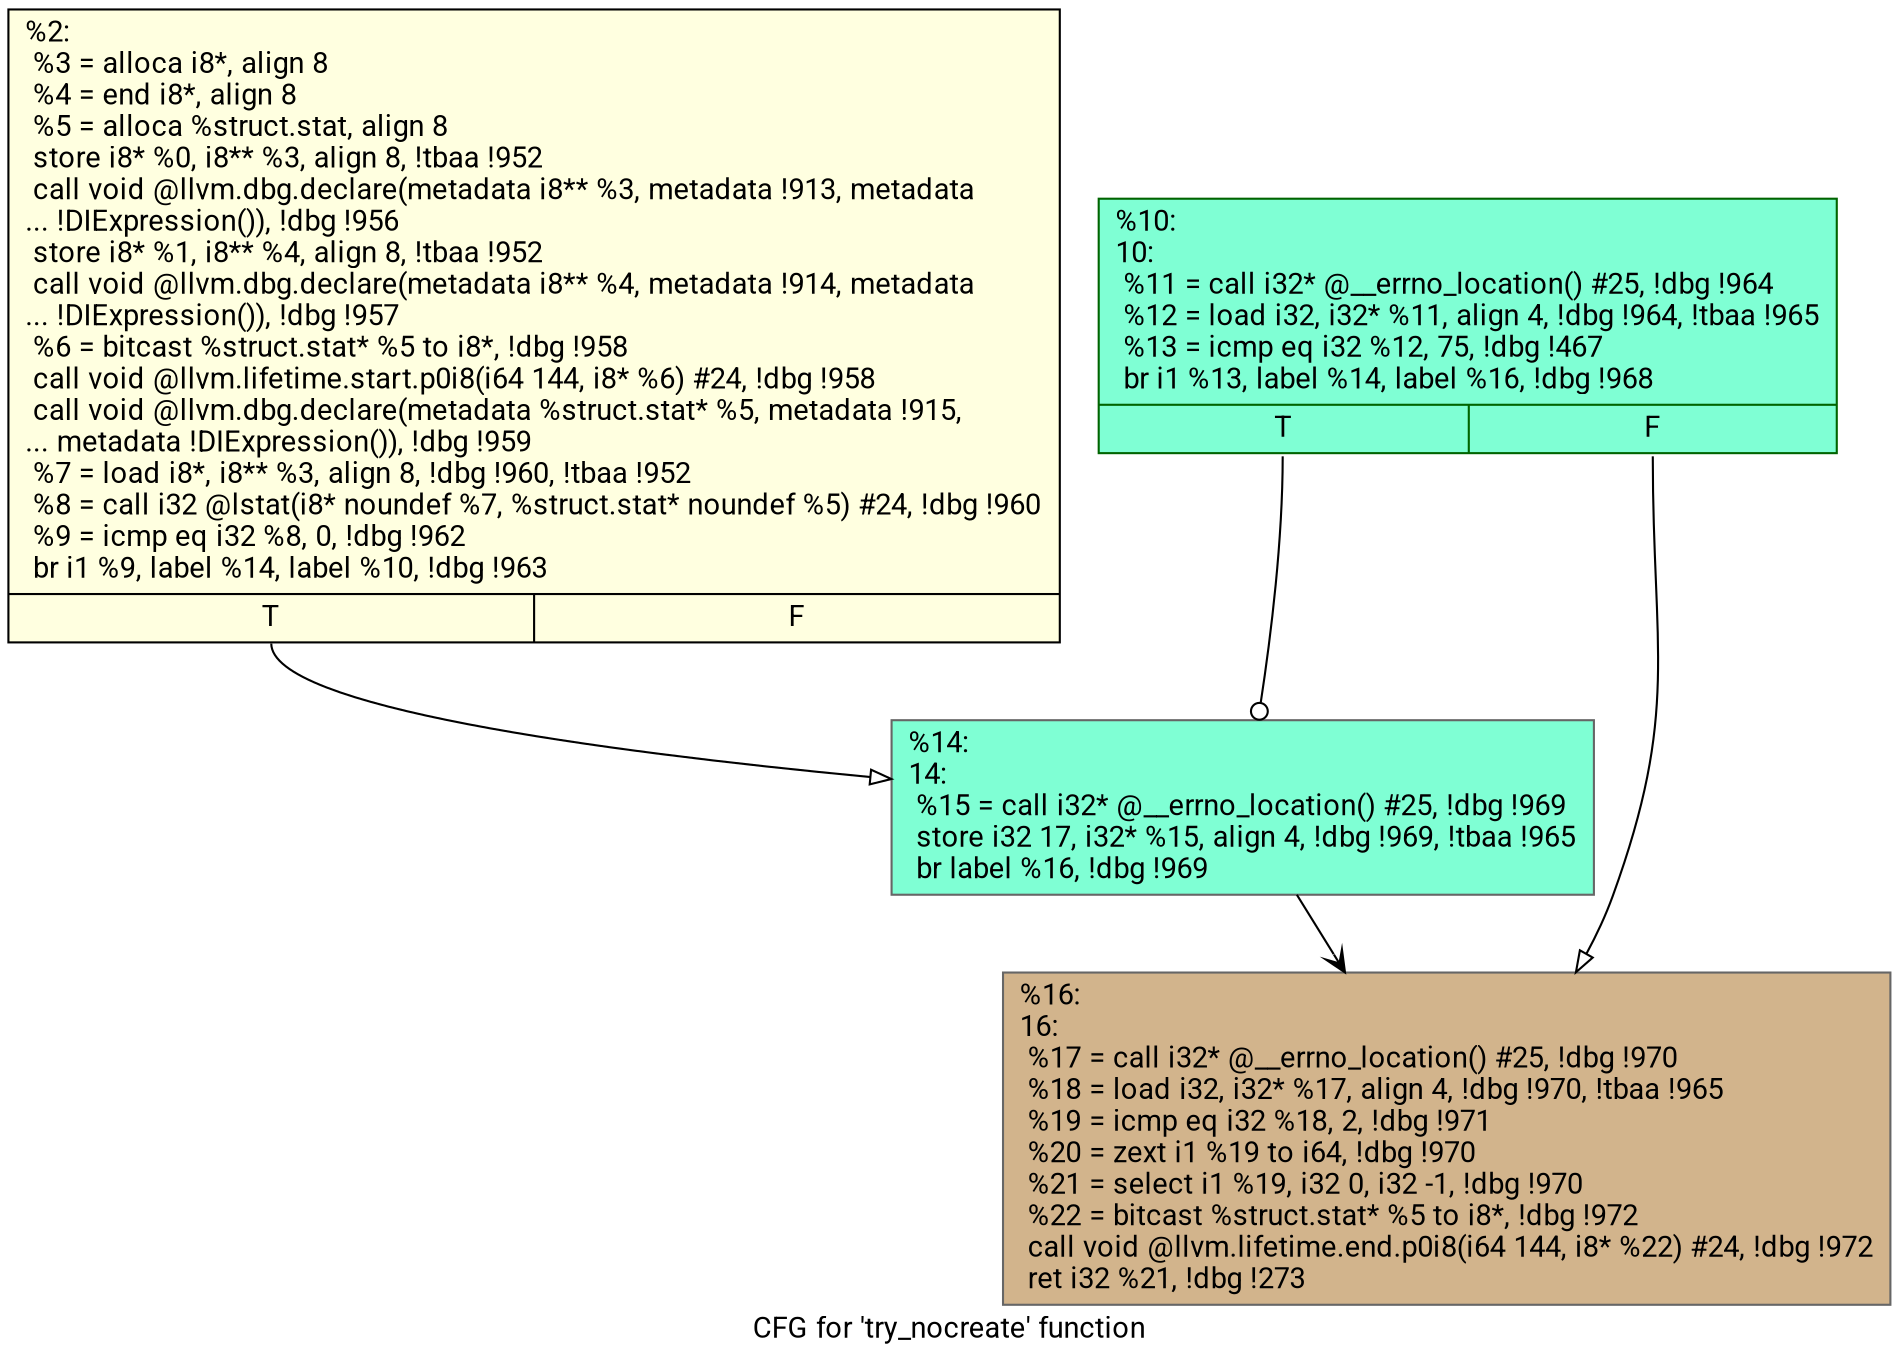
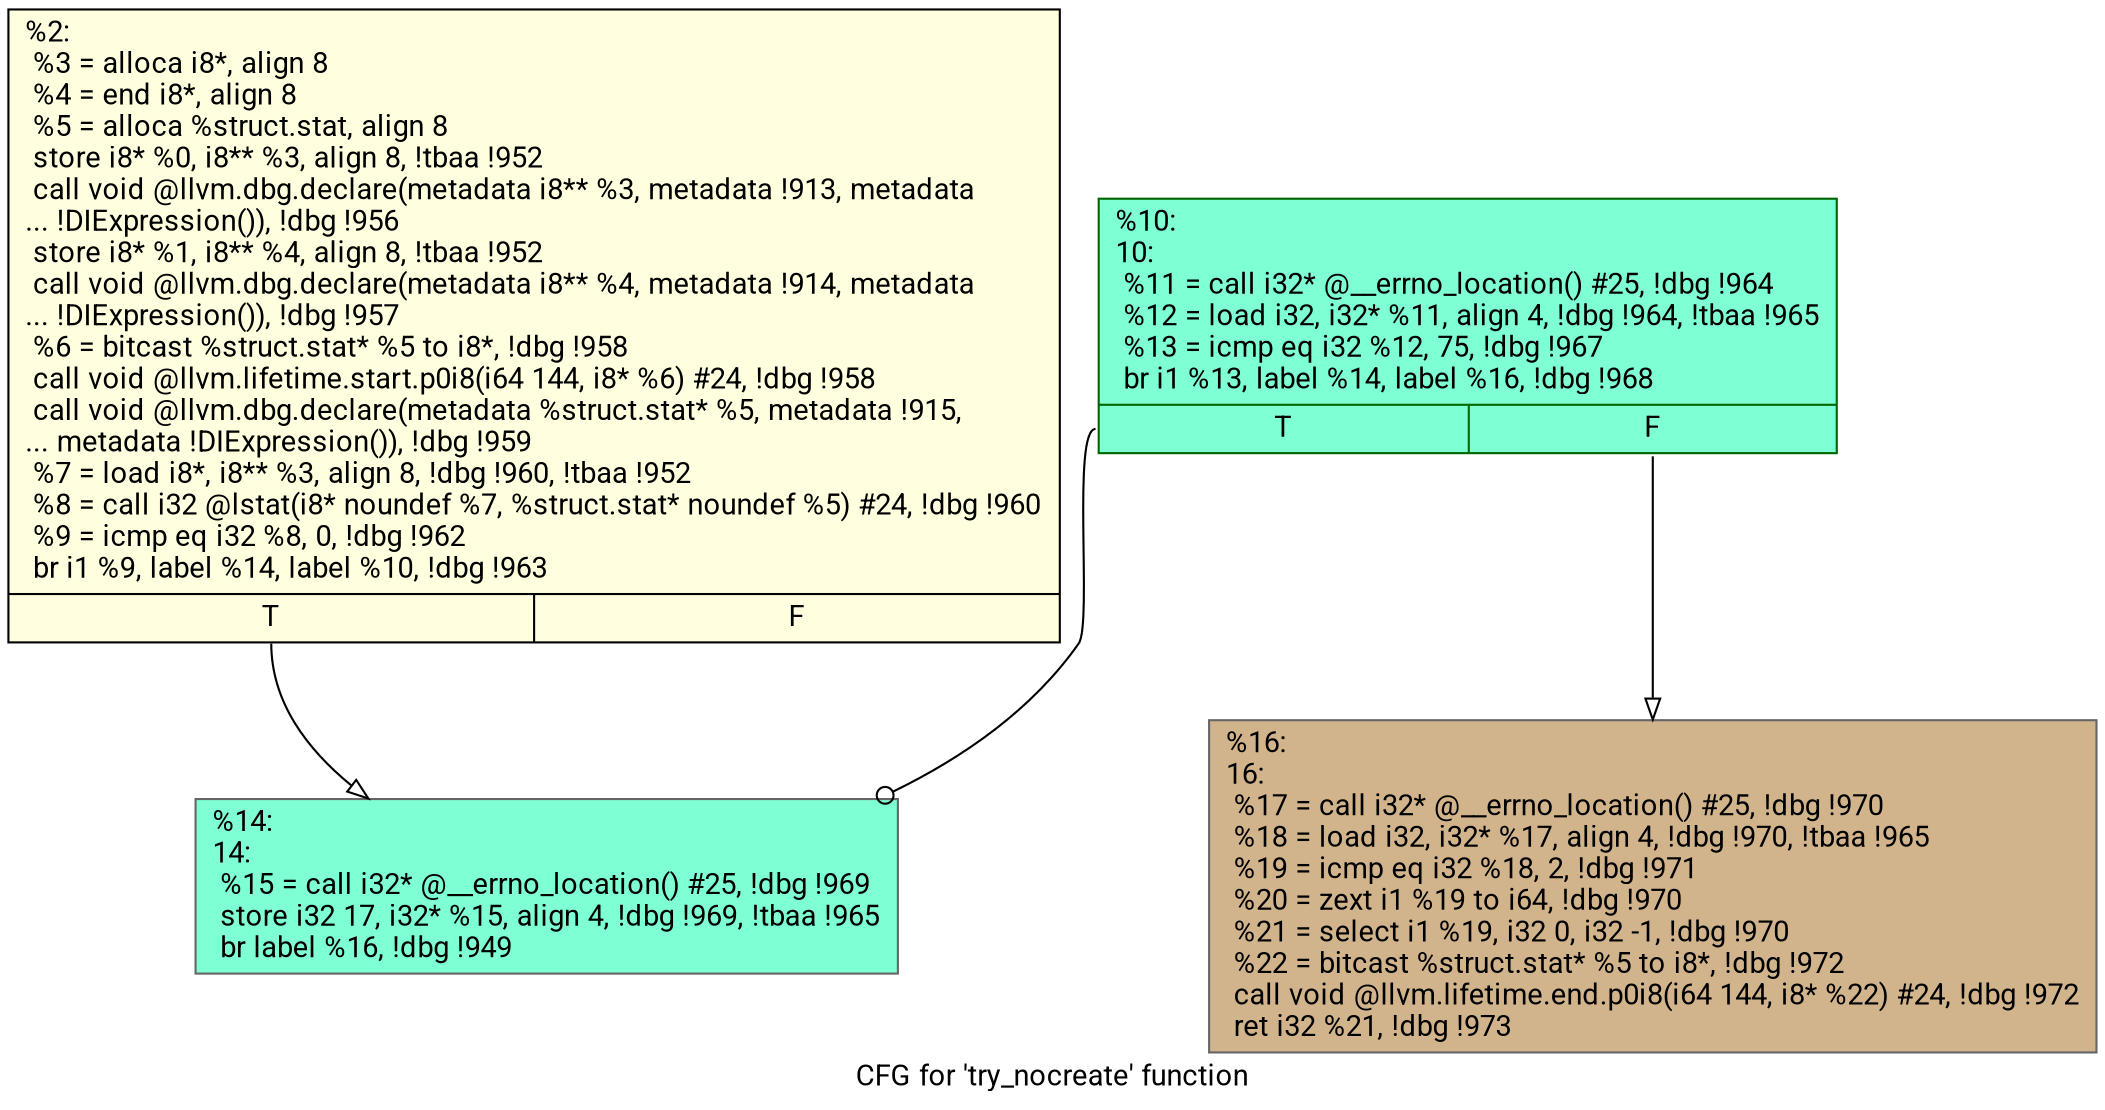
node "%10:": text "%13 = icmp eq i32 %12, 75, !dbg !467" -> "%13 = icmp eq i32 %12, 75, !dbg !967"
node "%14:": text "br label %16, !dbg !969" -> "br label %16, !dbg !949"
edge "%14:" -> "%16:": removed
node "%16:": text "ret i32 %21, !dbg !273" -> "ret i32 %21, !dbg !973"
